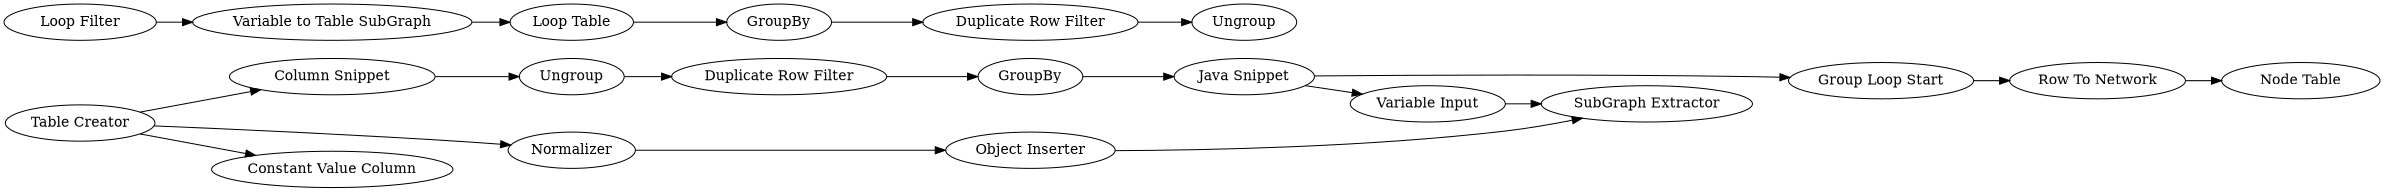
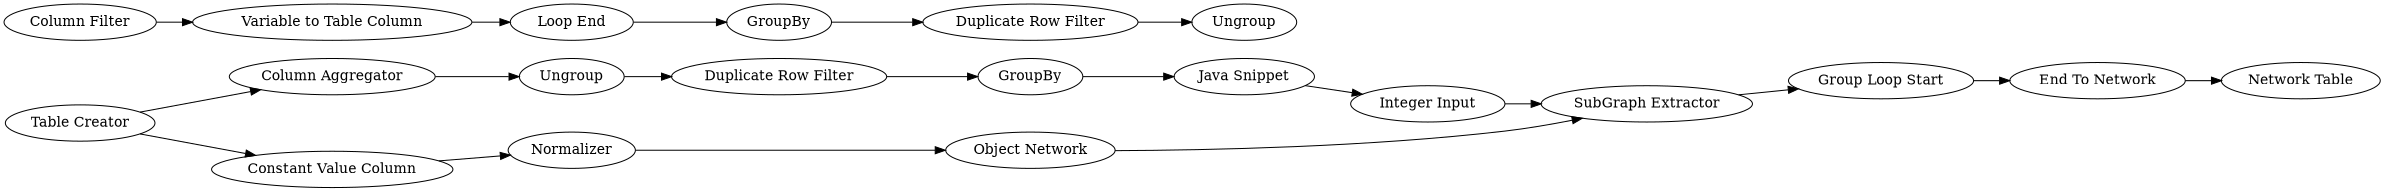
node "Loop Filter": label "Loop Filter" -> "Column Filter"
node "Variable to Table SubGraph": label "Variable to Table SubGraph" -> "Variable to Table Column"
node "Loop Table": label "Loop Table" -> "Loop End"
edge "Java Snippet" -> "Group Loop Start": now "SubGraph Extractor" -> "Group Loop Start"
node "Column Snippet": label "Column Snippet" -> "Column Aggregator"
node "Row To Network": label "Row To Network" -> "End To Network"
node "Node Table": label "Node Table" -> "Network Table"
node "Variable Input": label "Variable Input" -> "Integer Input"
edge "Table Creator" -> "Normalizer": now "Constant Value Column" -> "Normalizer"
node "Object Inserter": label "Object Inserter" -> "Object Network"
